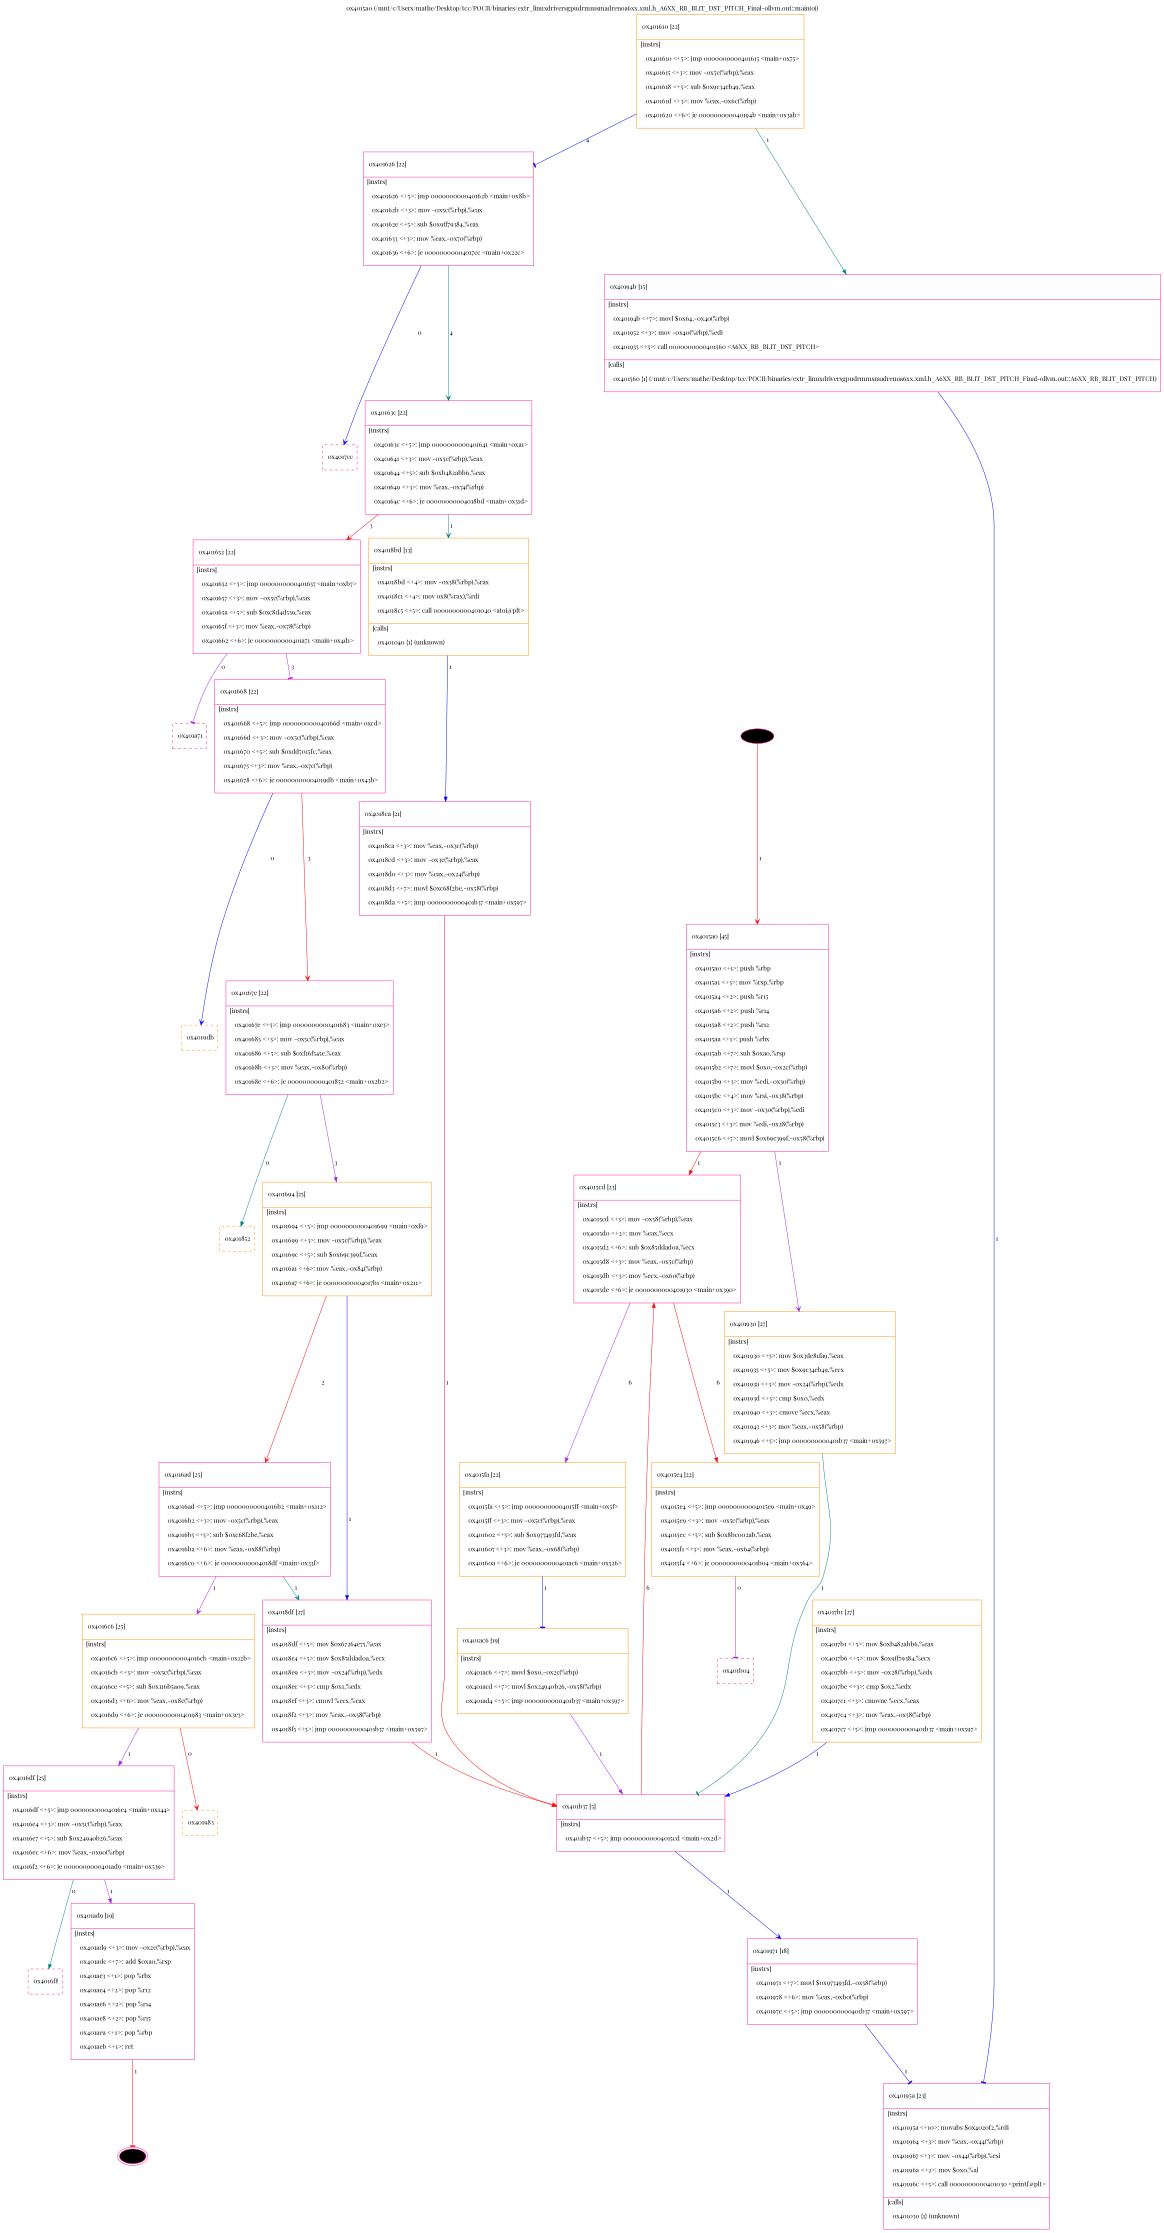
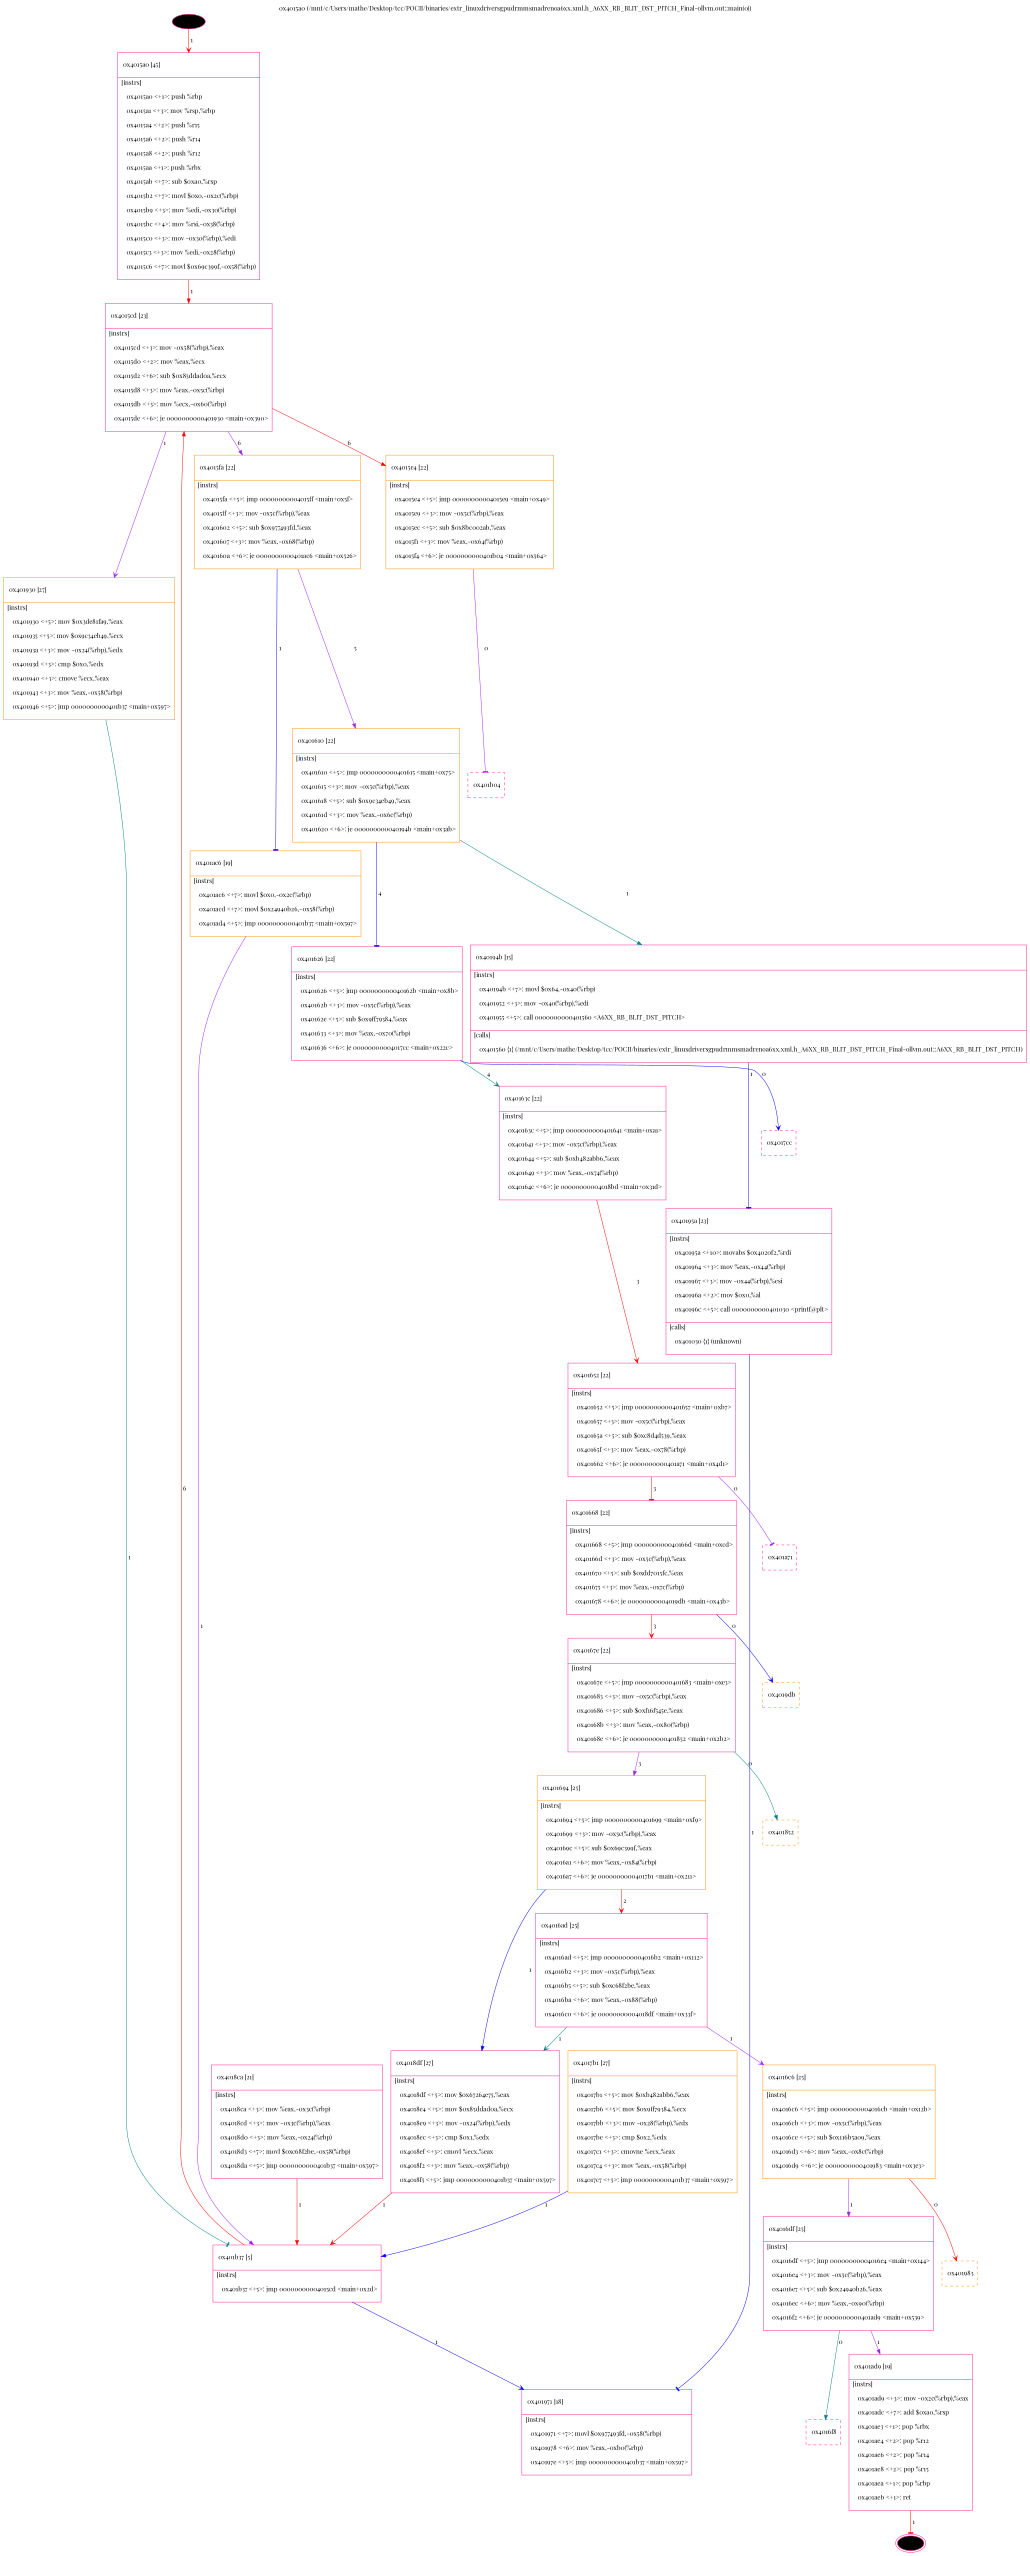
node "0x4018bd [13]": removed
edge "0x4015fa [22]" -> "0x401610 [22]": added, label "5"
edge "0x401652 [22]" -> "0x401668 [22]": color purple -> red
edge "0x4015a0 [45]" -> "0x401930 [27]": now "0x4015cd [23]" -> "0x401930 [27]"
edge "0x401971 [18]" -> "0x40195a [23]": reversed
